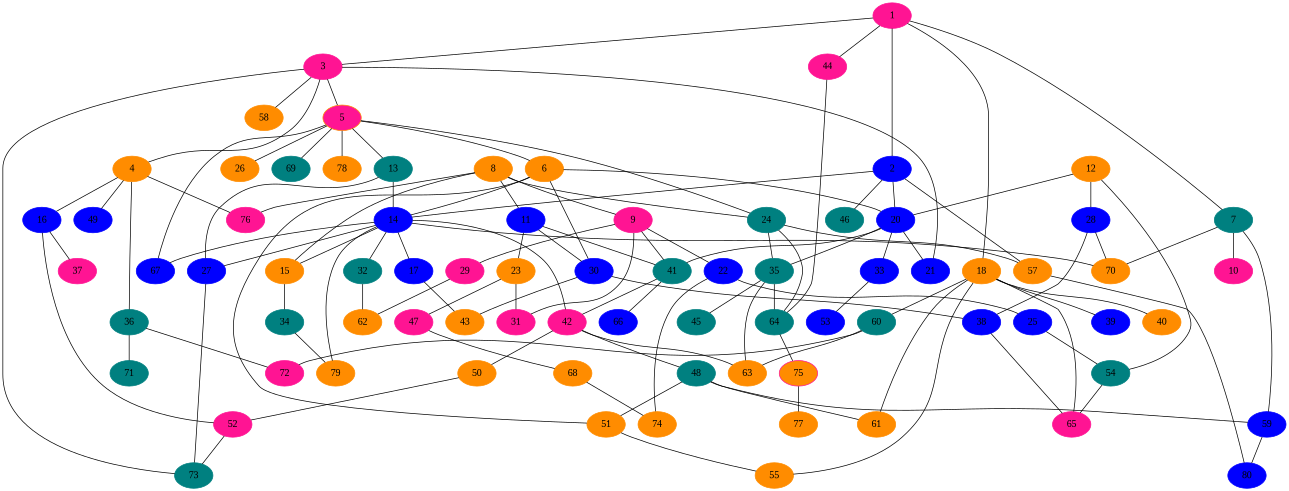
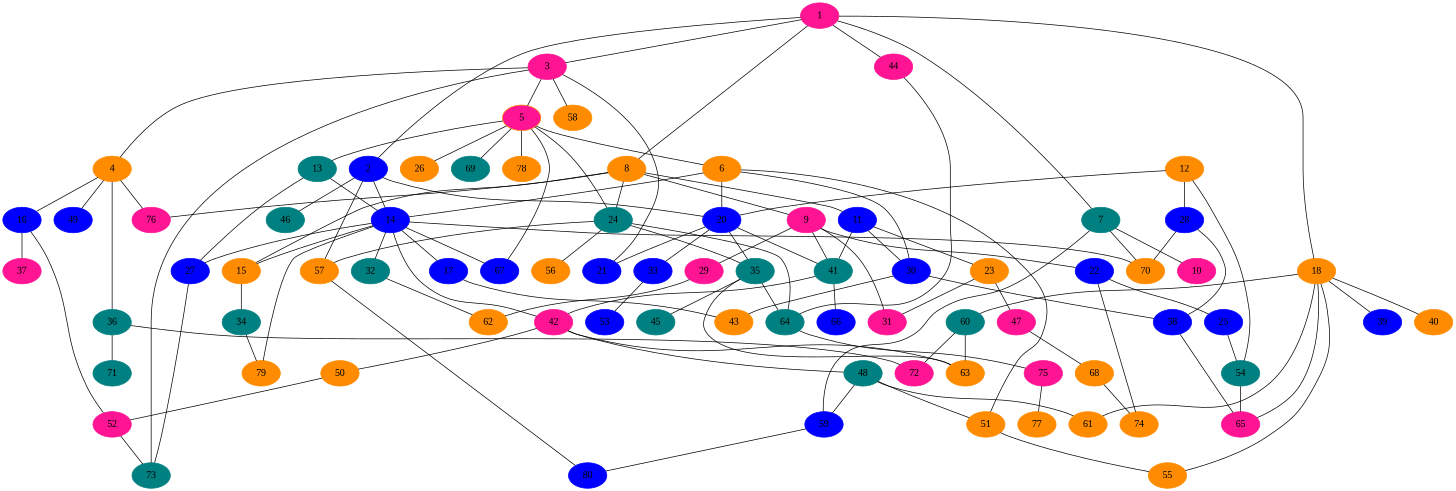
edge "1" -- "8": added
node "56": added
node "75": fillcolor darkorange -> deeppink
